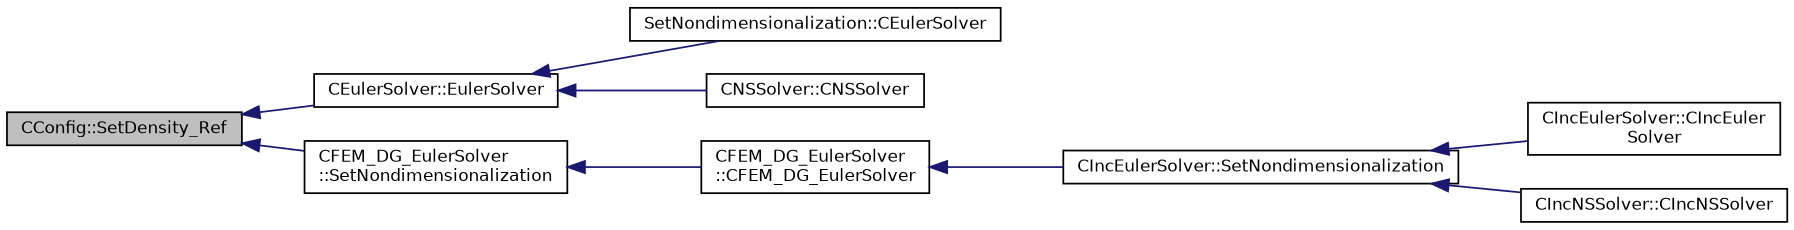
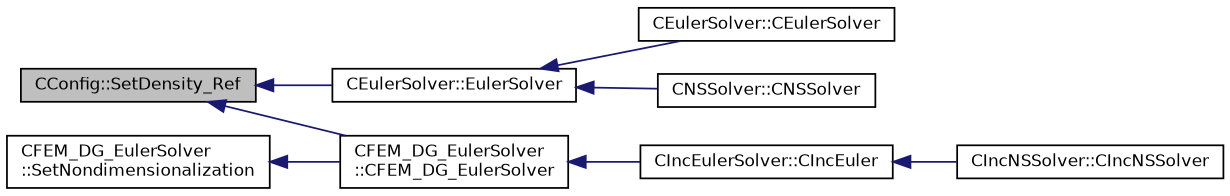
node "SetNondimensionalization::CEulerSolver": label "SetNondimensionalization::CEulerSolver" -> "CEulerSolver::CEulerSolver"
node "CIncEulerSolver::CIncEuler Solver": removed
edge "CFEM_DG_EulerSolver ::SetNondimensionalization" -> "CConfig::SetDensity_Ref": now "CFEM_DG_EulerSolver ::CFEM_DG_EulerSolver" -> "CConfig::SetDensity_Ref"
node "CIncEulerSolver::SetNondimensionalization": label "CIncEulerSolver::SetNondimensionalization" -> "CIncEulerSolver::CIncEuler"
